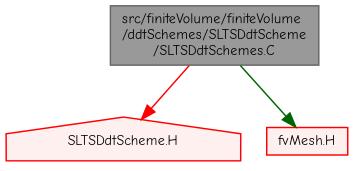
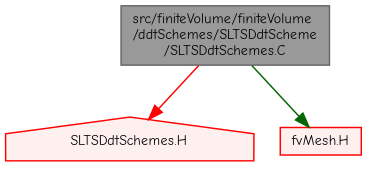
node "SLTSDdtScheme.H": label "SLTSDdtScheme.H" -> "SLTSDdtSchemes.H"
